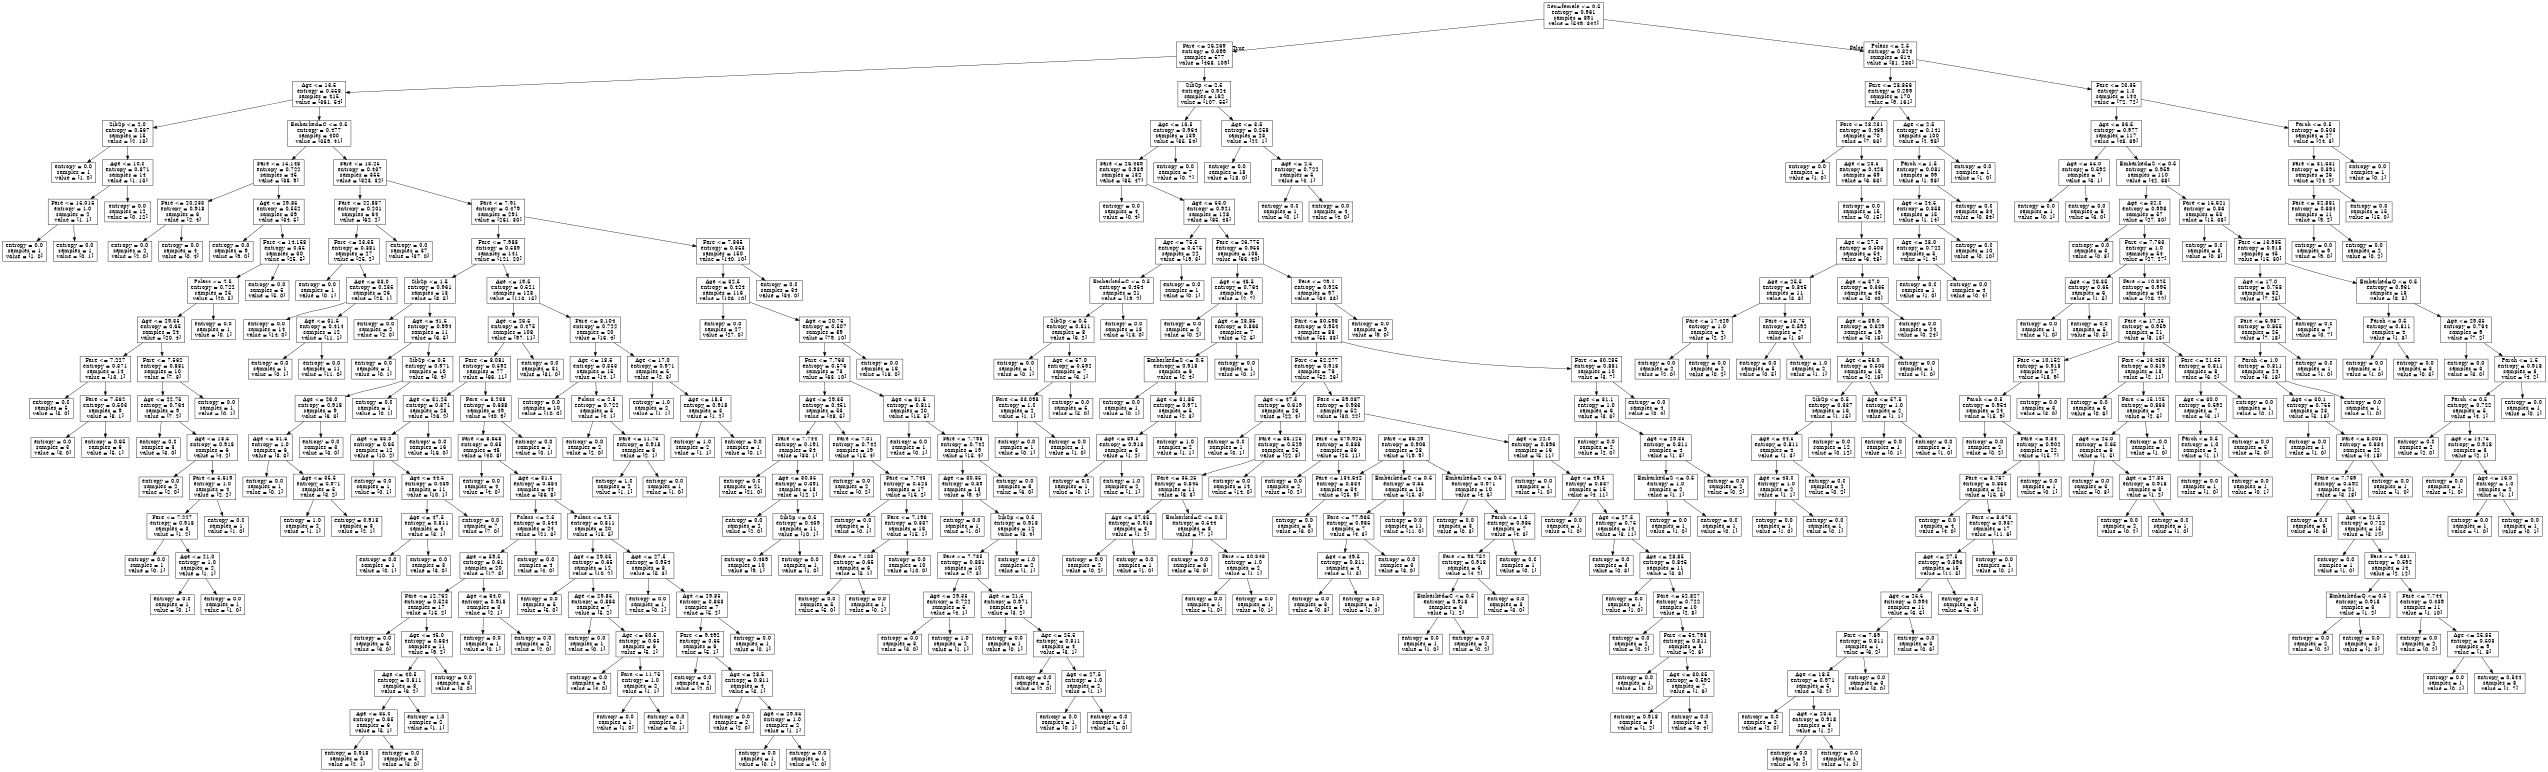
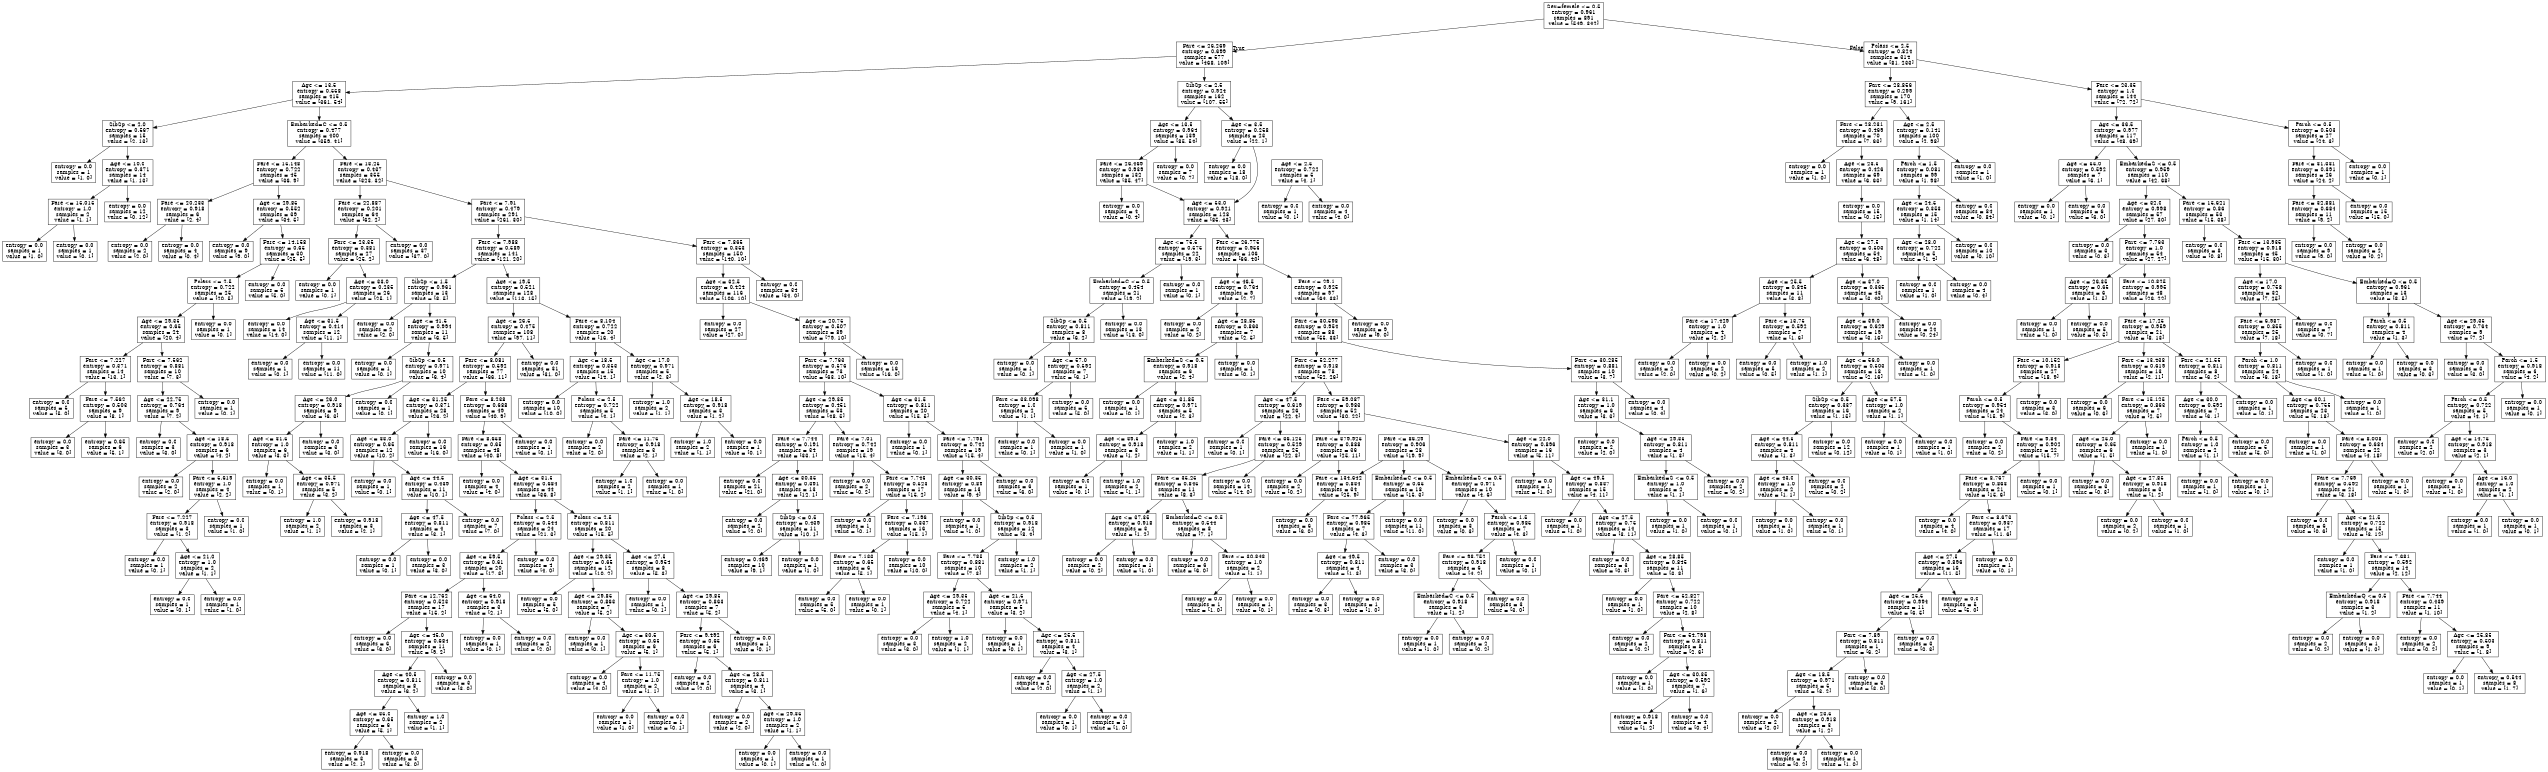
edge "Age <= 3.5 entropy = 0.258 samples = 23 value = [22, 1]" -> "Age <= 2.5 entropy = 0.722 samples = 5 value = [4, 1]": now "Age <= 3.5 entropy = 0.258 samples = 23 value = [22, 1]" -> "Age <= 53.0 entropy = 0.921 samples = 128 value = [85, 43]"
